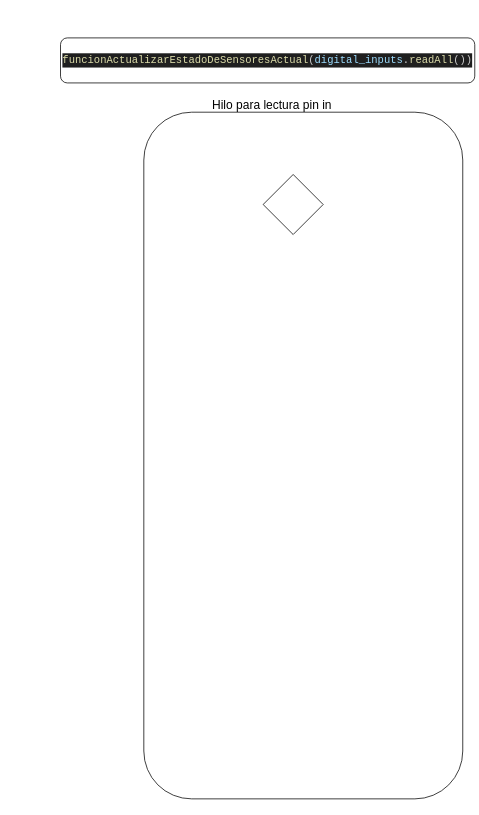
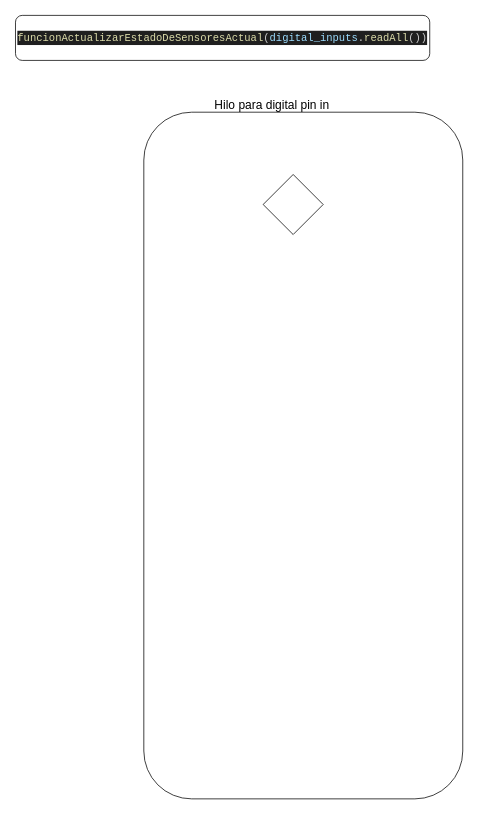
node "funcionActualizarEstadoDeSensoresActual(digital_inputs.readAll())": moved (267, 60) -> (222, 38)
node "Hilo para lectura pin in": label "Hilo para lectura pin in" -> "Hilo para digital pin in"
